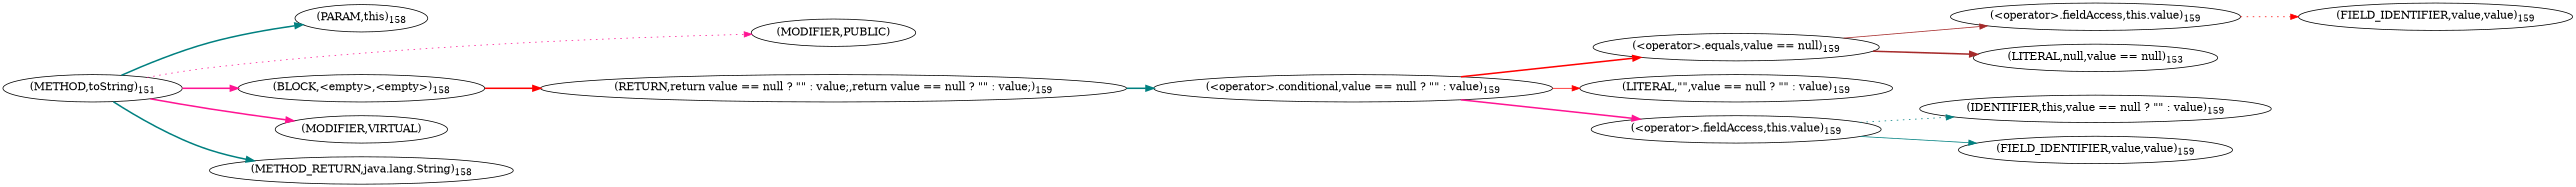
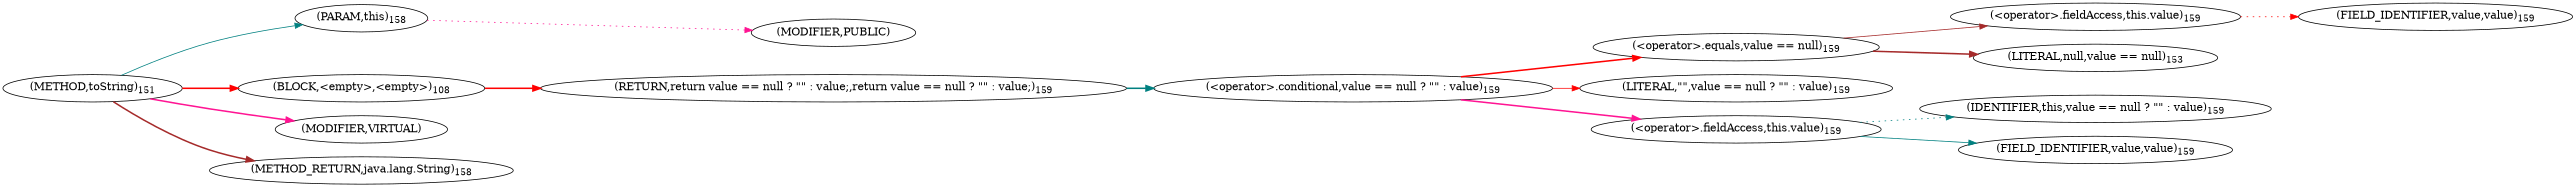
edge "(METHOD,toString)" -> "(PARAM,this)": style bold -> solid
edge "(METHOD,toString)" -> "(MODIFIER,PUBLIC)": now "(PARAM,this)" -> "(MODIFIER,PUBLIC)"
node "(BLOCK,<empty>,<empty>)": text "158" -> "108"
edge "(METHOD,toString)" -> "(BLOCK,<empty>,<empty>)": color deeppink -> red
edge "(METHOD,toString)" -> "(METHOD_RETURN,java.lang.String)": color teal -> brown
